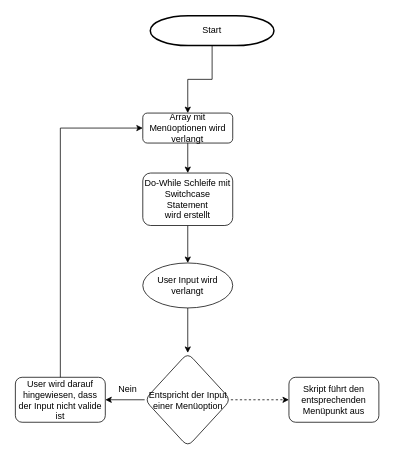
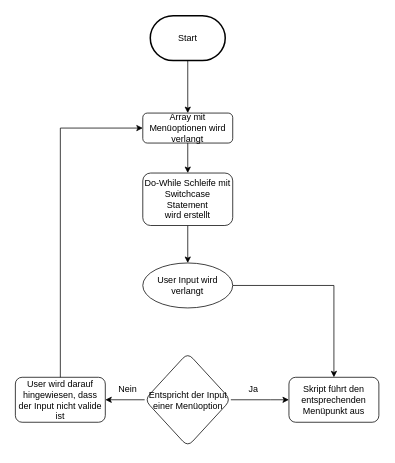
node "Start": size 124x30 -> 75x45
edge "User Input wird verlangt" -> "Entspricht der Input einer Menüoption": now "User Input wird verlangt" -> "Skript führt den entsprechenden Menüpunkt aus"
node "Ja": added
edge "Entspricht der Input einer Menüoption" -> "Skript führt den entsprechenden Menüpunkt aus": style dashed -> solid
